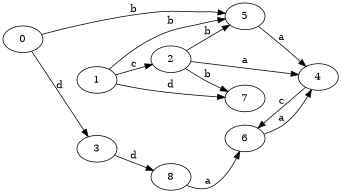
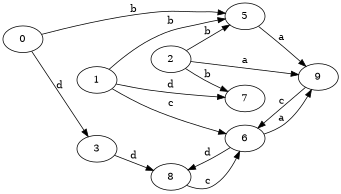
edge "1" -> "2": now "1" -> "6"
node "4": label "4" -> "9"
edge "6" -> "8": added, label "d"
edge "8" -> "6": label "a" -> "c"
